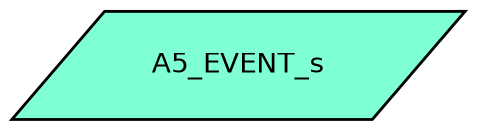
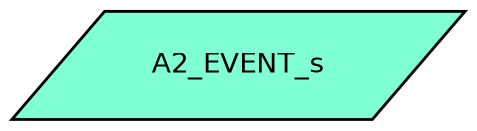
node "A5_EVENT_s": label "A5_EVENT_s" -> "A2_EVENT_s"
